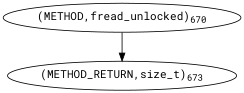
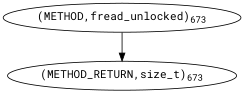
node "(METHOD,fread_unlocked)": text "670" -> "673"
